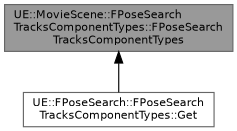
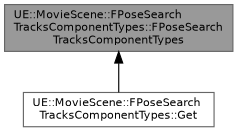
node "UE::FPoseSearch::FPoseSearch TracksComponentTypes::Get": label "UE::FPoseSearch::FPoseSearch TracksComponentTypes::Get" -> "UE::MovieScene::FPoseSearch TracksComponentTypes::Get"
